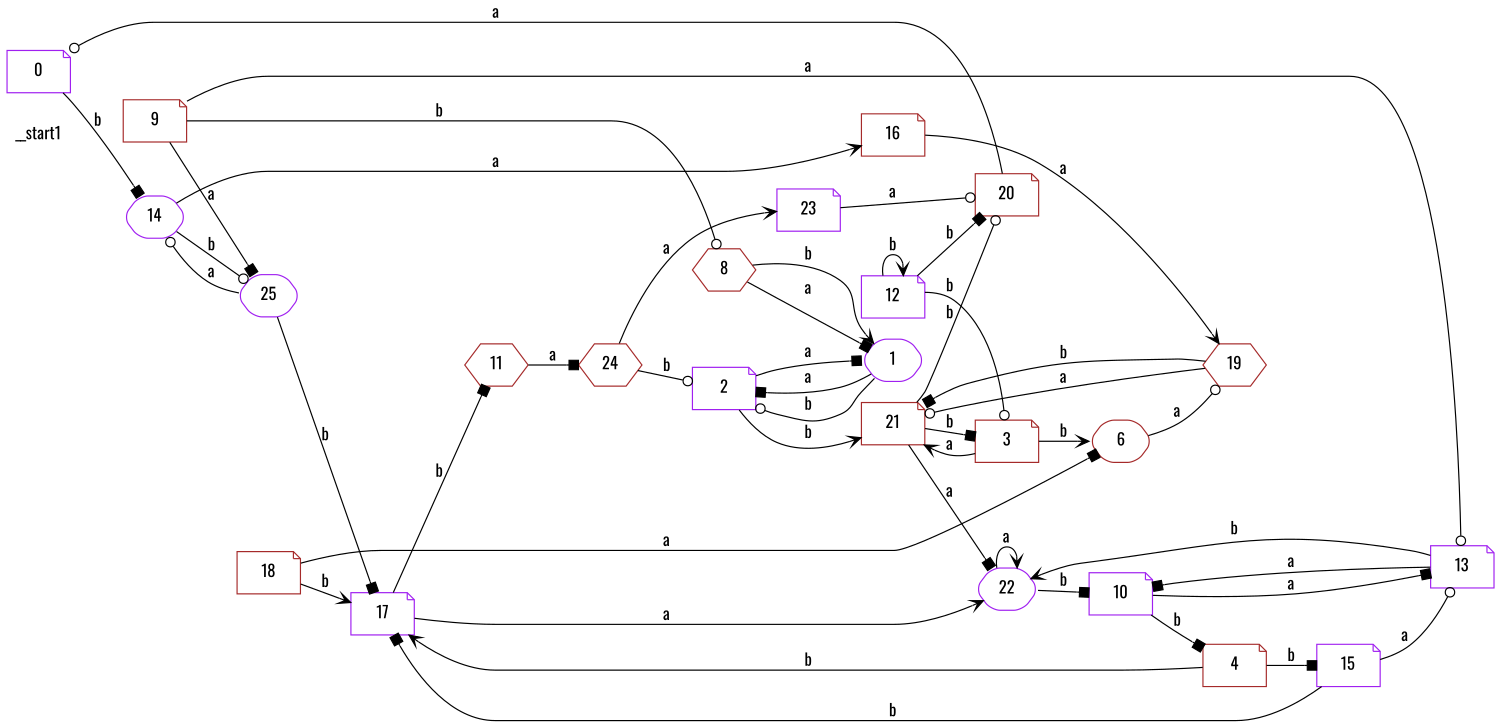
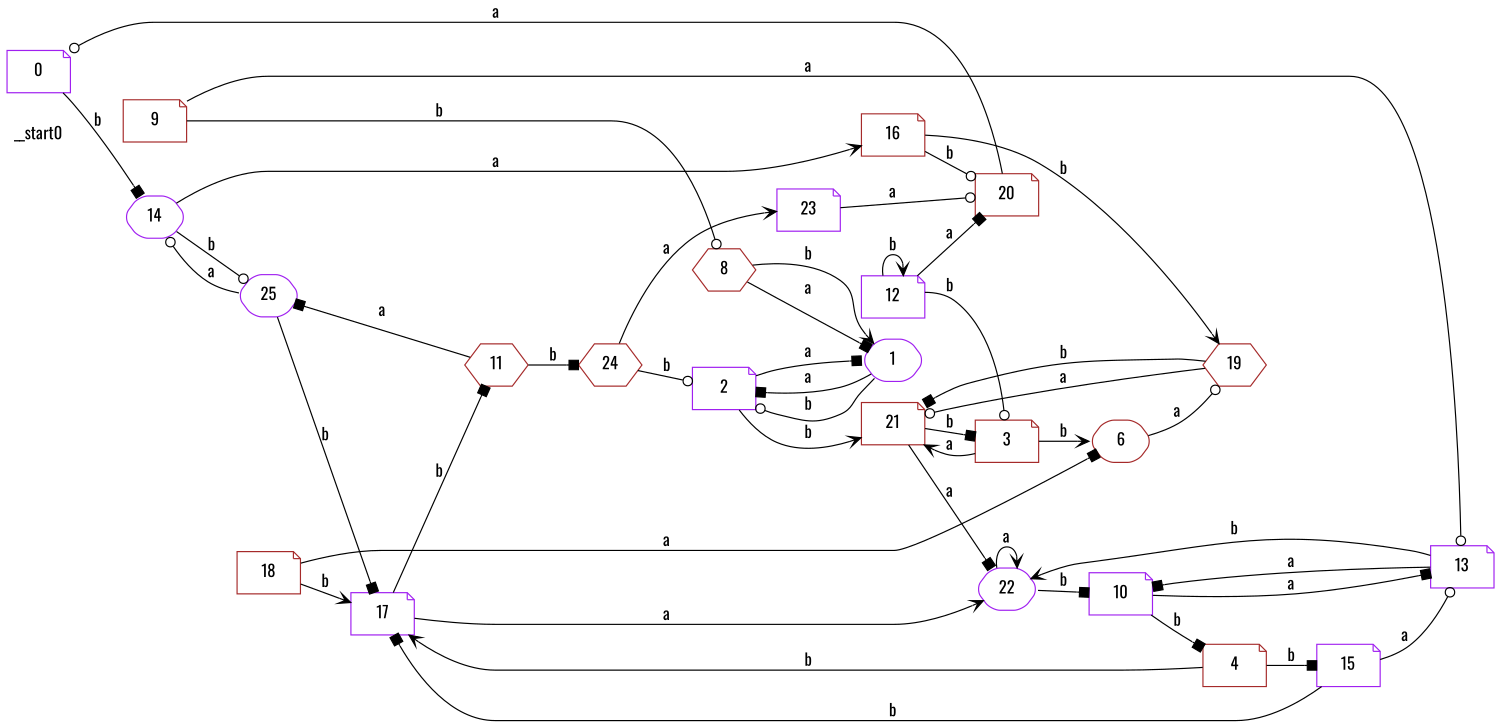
node "__start1": label "__start1" -> "__start0"
edge "16" -> "19": label "a" -> "b"
edge "9" -> "25": now "11" -> "25"
edge "12" -> "20": label "b" -> "a"
edge "21" -> "20": now "16" -> "20"
edge "11" -> "24": label "a" -> "b"
